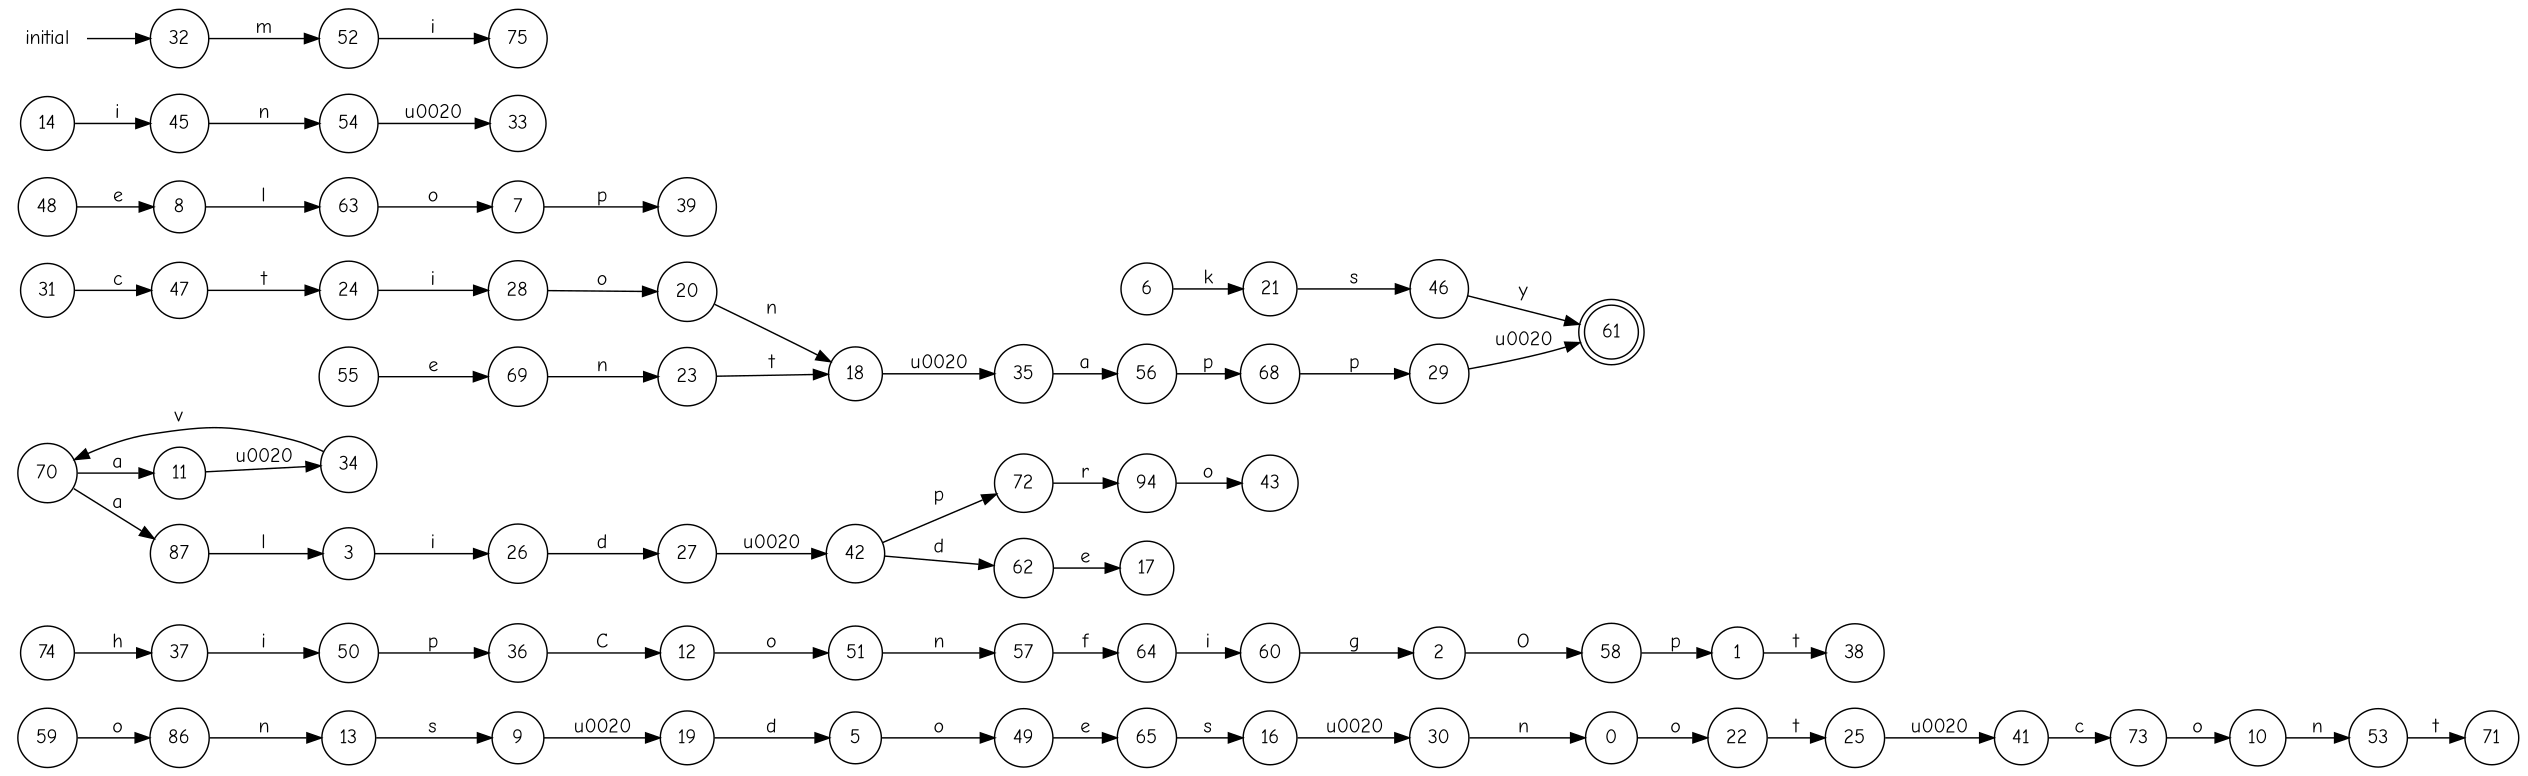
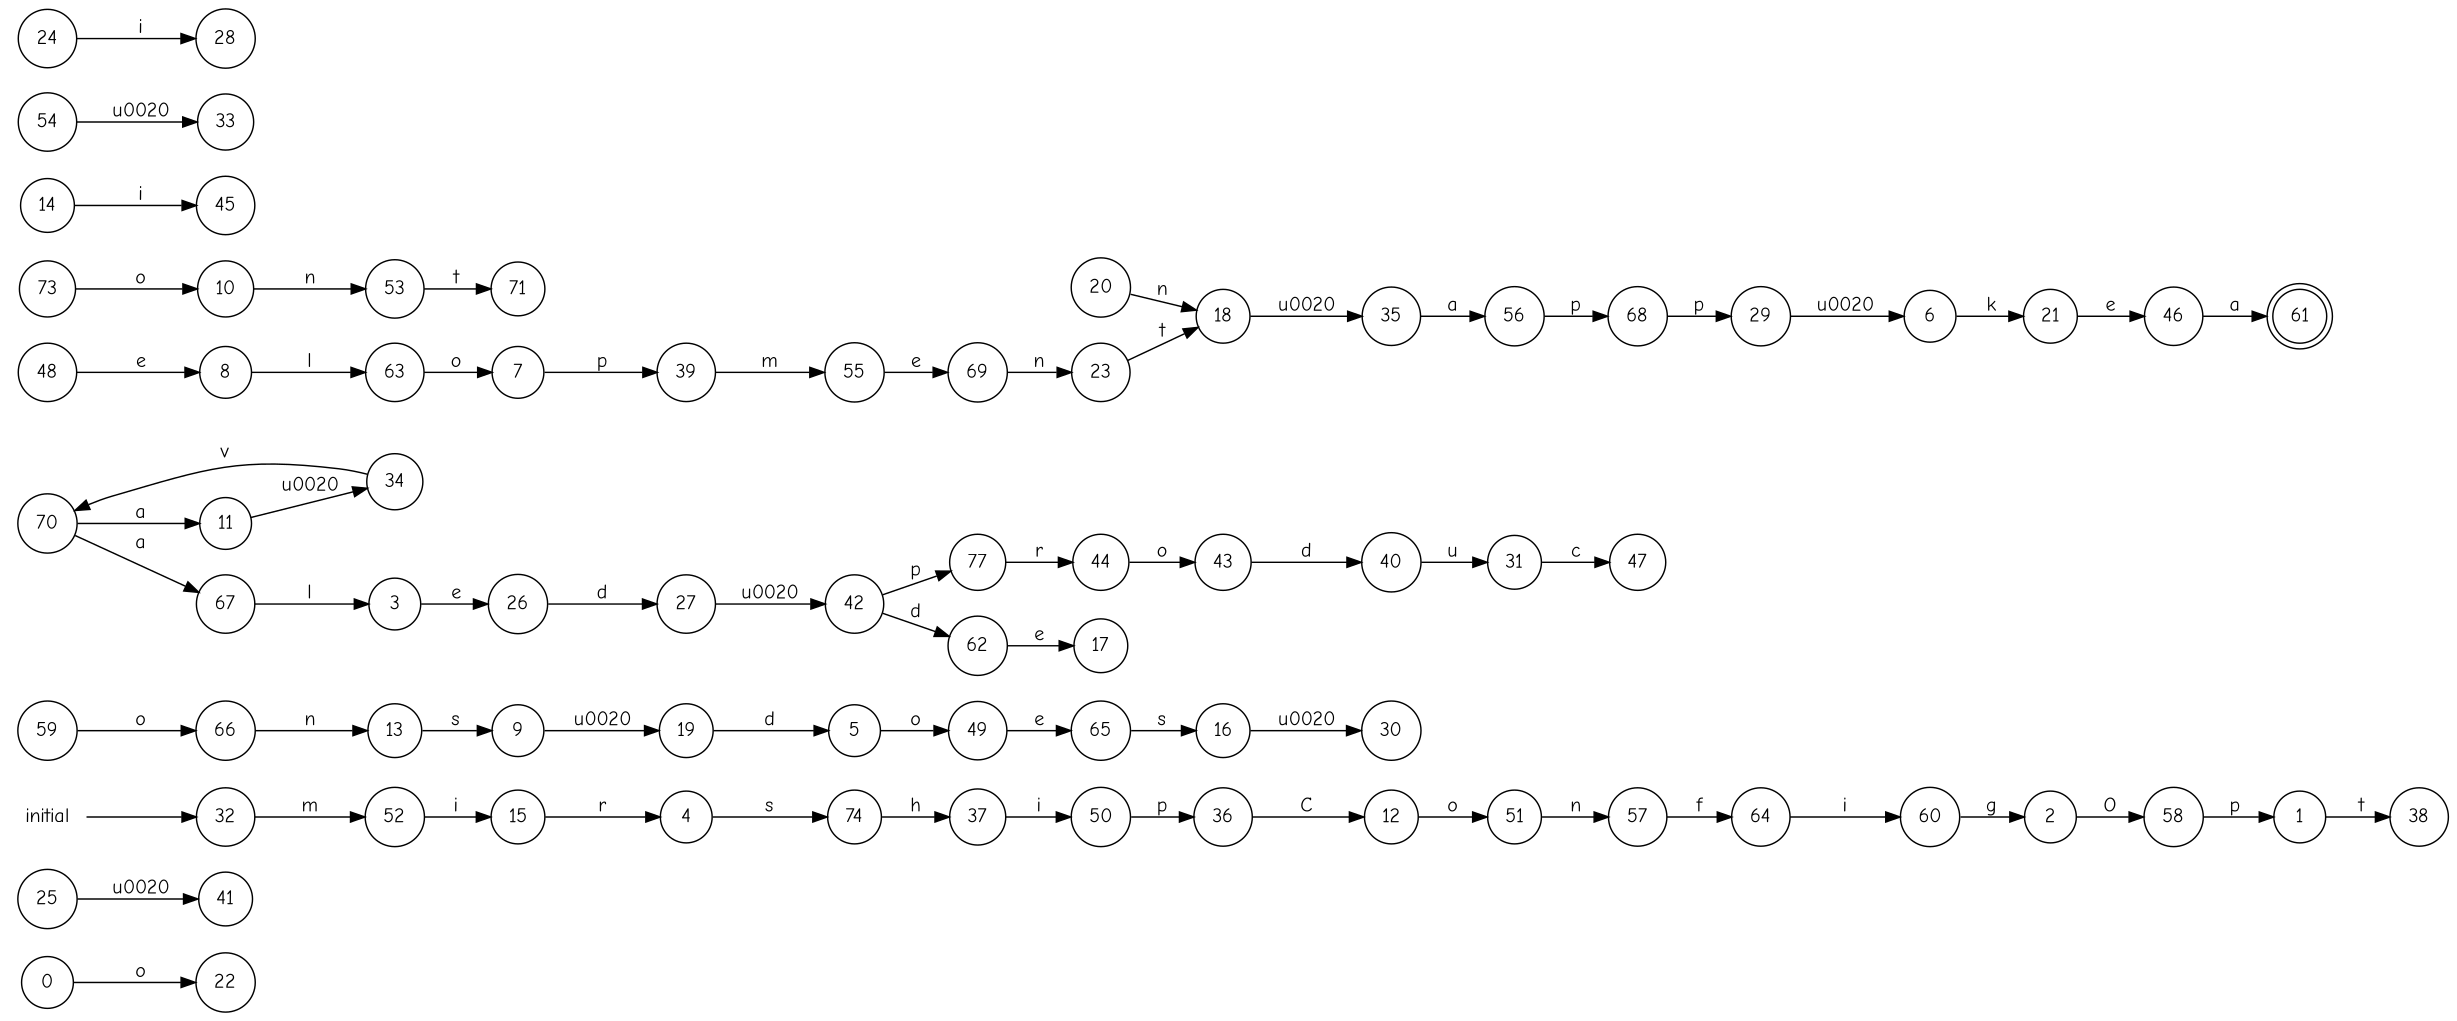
node "75": label "75" -> "15"
edge "45" -> "54": removed, label "n"
edge "21" -> "46": label "s" -> "e"
edge "47" -> "24": removed, label "t"
edge "28" -> "20": removed, label "o"
edge "46" -> "61": label "y" -> "a"
edge "29" -> "61": now "29" -> "6"
edge "39" -> "55": added, label "m"
node "72": label "72" -> "77"
node "94": label "94" -> "44"
edge "3" -> "26": label "i" -> "e"
node "87": label "87" -> "67"
node "40": added
node "86": label "86" -> "66"
edge "30" -> "0": removed, label "n"
edge "22" -> "25": removed, label "t"
edge "41" -> "73": removed, label "c"
node "4": added
